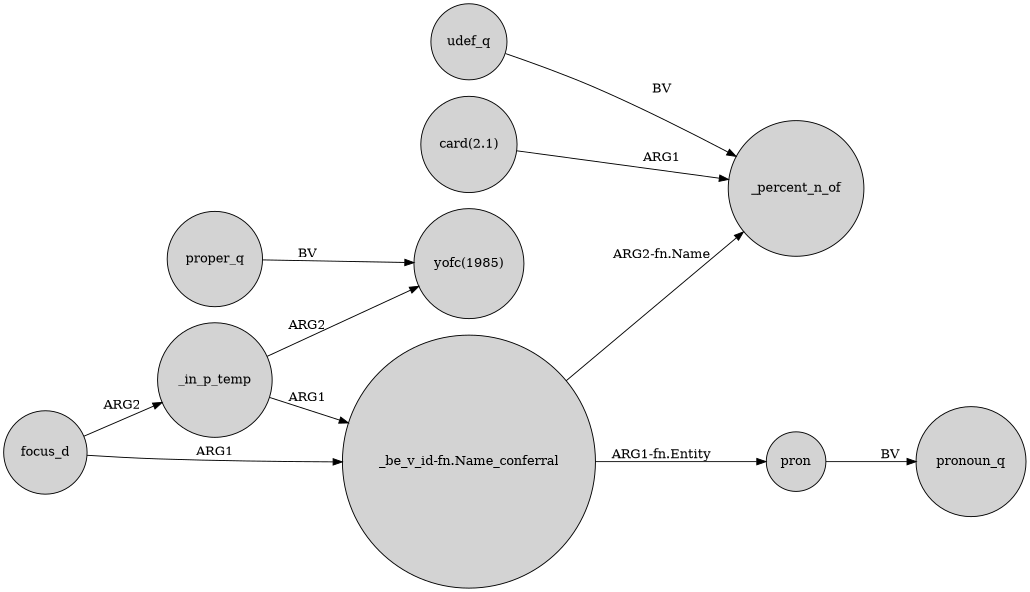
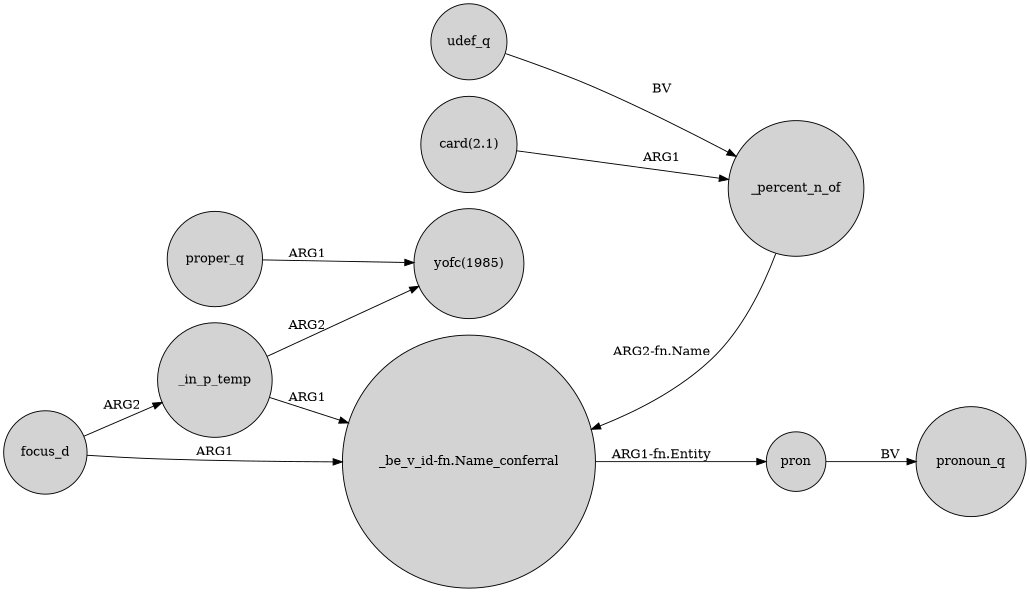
edge "proper_q" -> "yofc(1985)": label "BV" -> "ARG1"
edge "_be_v_id-fn.Name_conferral" -> "_percent_n_of": reversed
